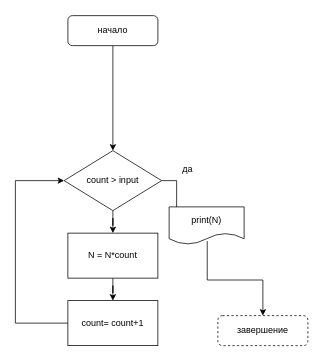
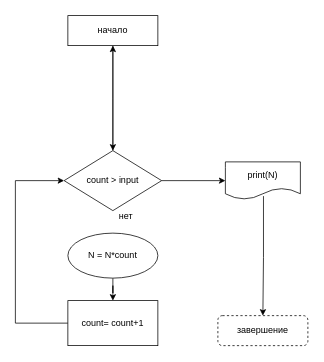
node "начало": shape rounded rectangle -> rectangle
node "да": removed
node "нет": added
edge "count > input" -> "N = N*count": now "count > input" -> "начало"
node "print(N)": moved (207, 225) -> (263, 180)
node "N = N*count": shape rectangle -> ellipse
